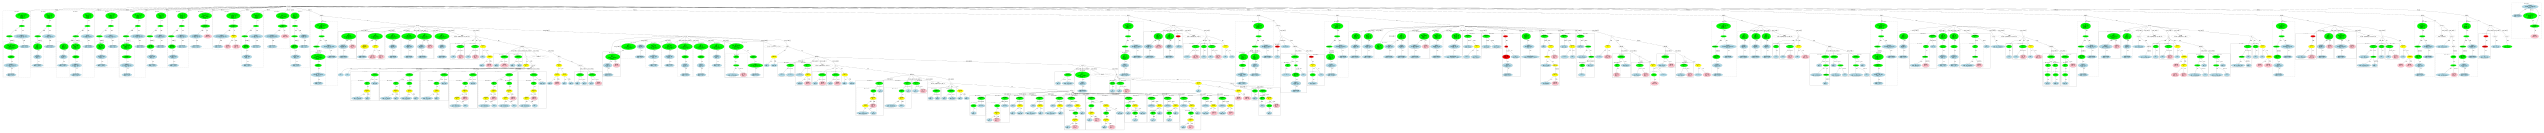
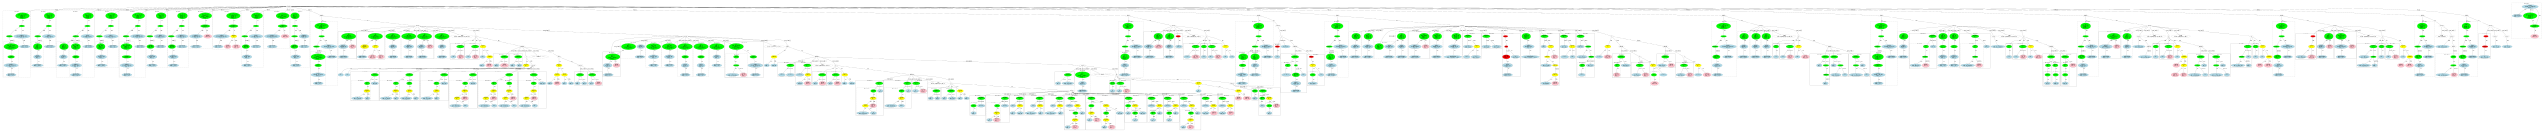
node "ID name: fft_main": fillcolor green -> lightblue
node "TypeDecl declname: data_pointer quals: []": fillcolor green -> lightblue
node "ID name: fft_convert": removed
